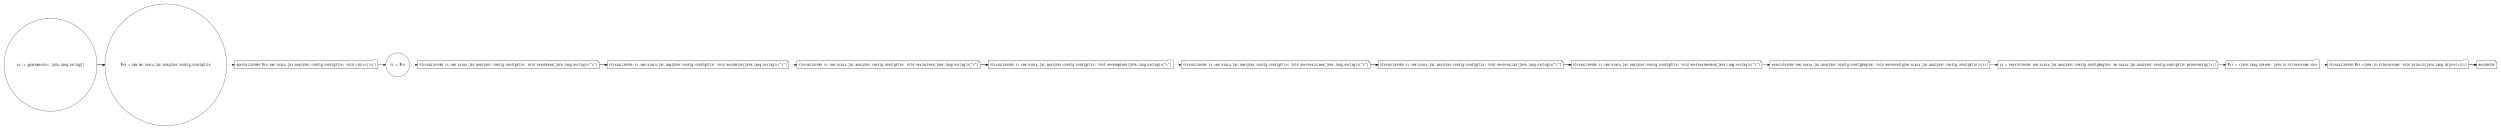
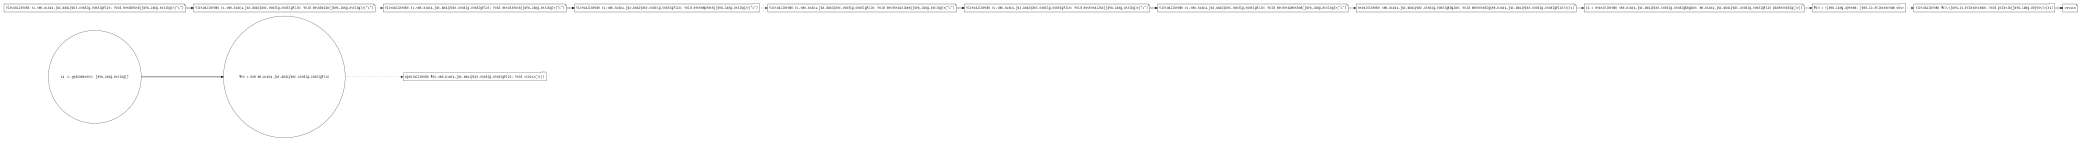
node "r1 = $r0": removed
node "setDbSize": label "setDbSize" -> "return"
